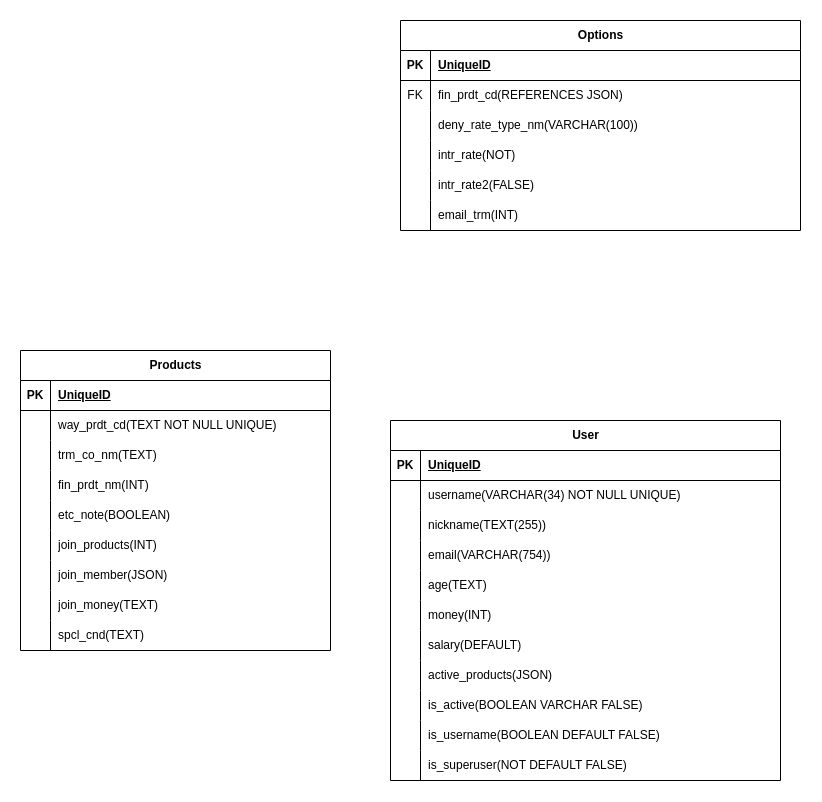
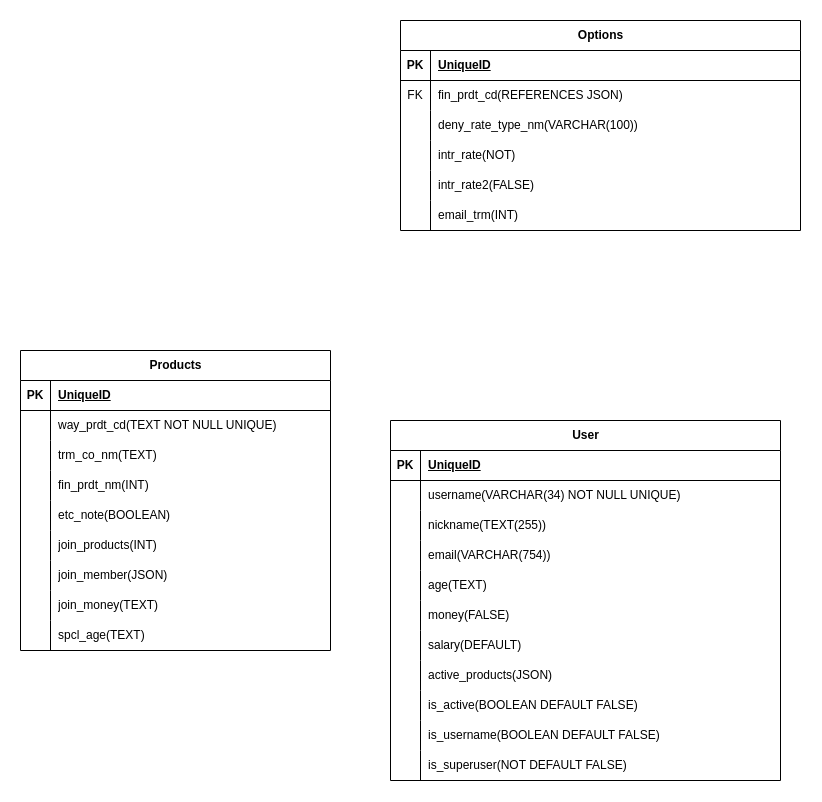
node "money(INT)": label "money(INT)" -> "money(FALSE)"
node "spcl_cnd(TEXT)": label "spcl_cnd(TEXT)" -> "spcl_age(TEXT)"
node "is_active(BOOLEAN VARCHAR FALSE)": label "is_active(BOOLEAN VARCHAR FALSE)" -> "is_active(BOOLEAN DEFAULT FALSE)"
